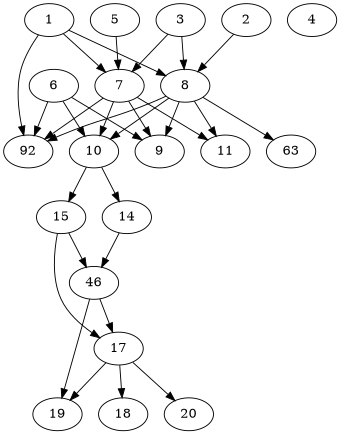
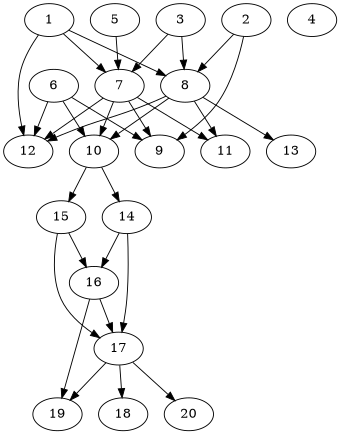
edge "8" -> "9": now "2" -> "9"
node "92": label "92" -> "12"
node "63": label "63" -> "13"
edge "14" -> "17": added
node "46": label "46" -> "16"
